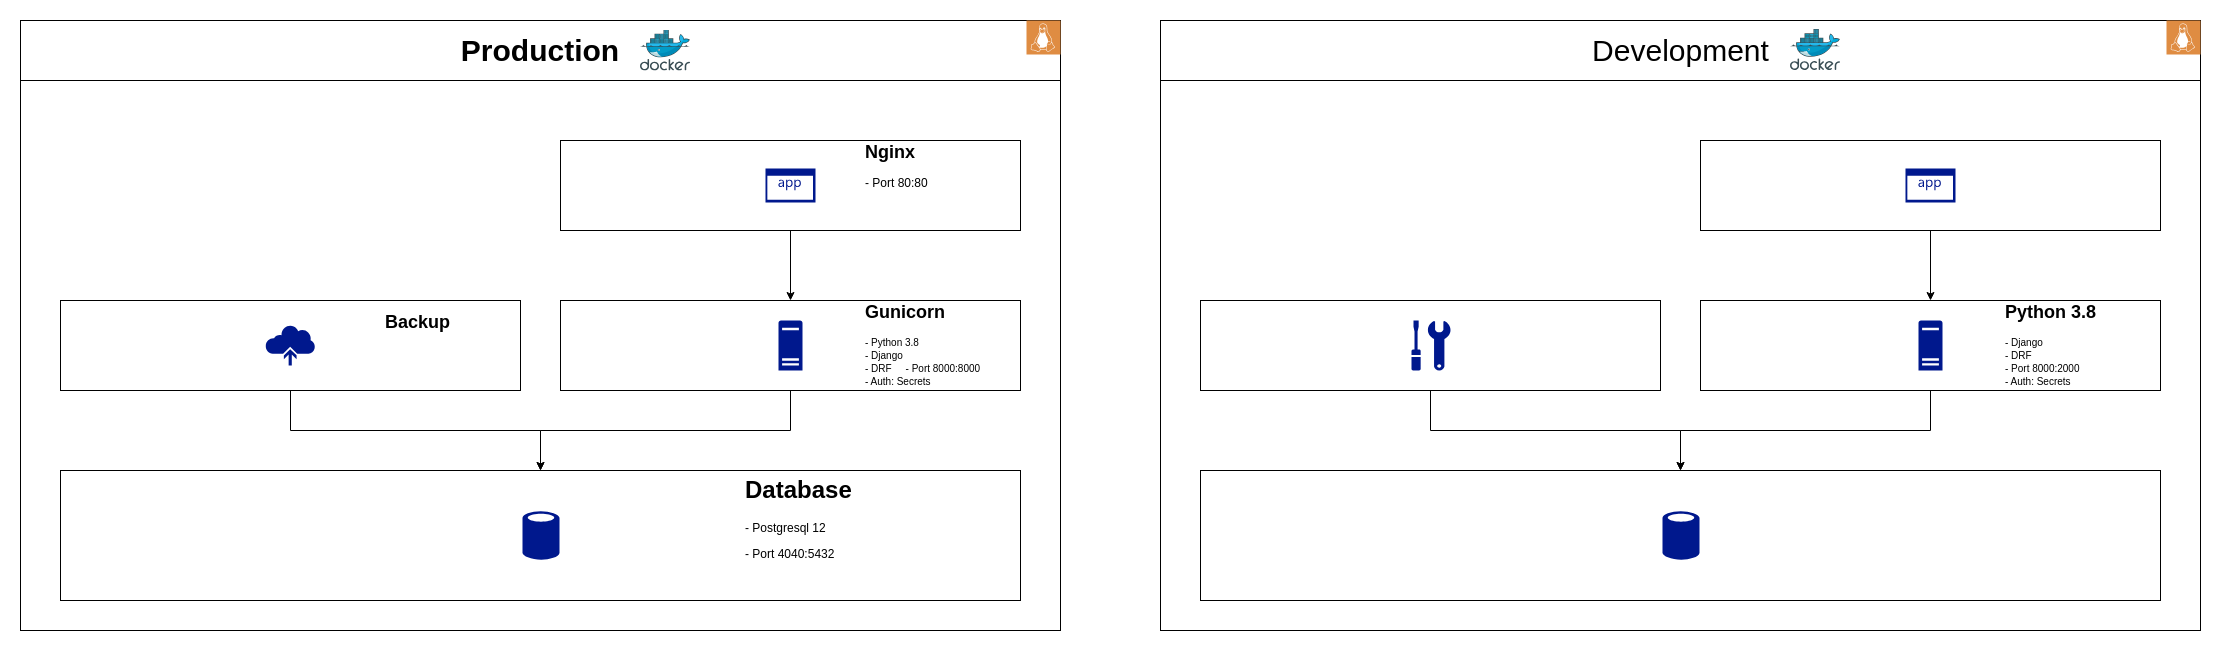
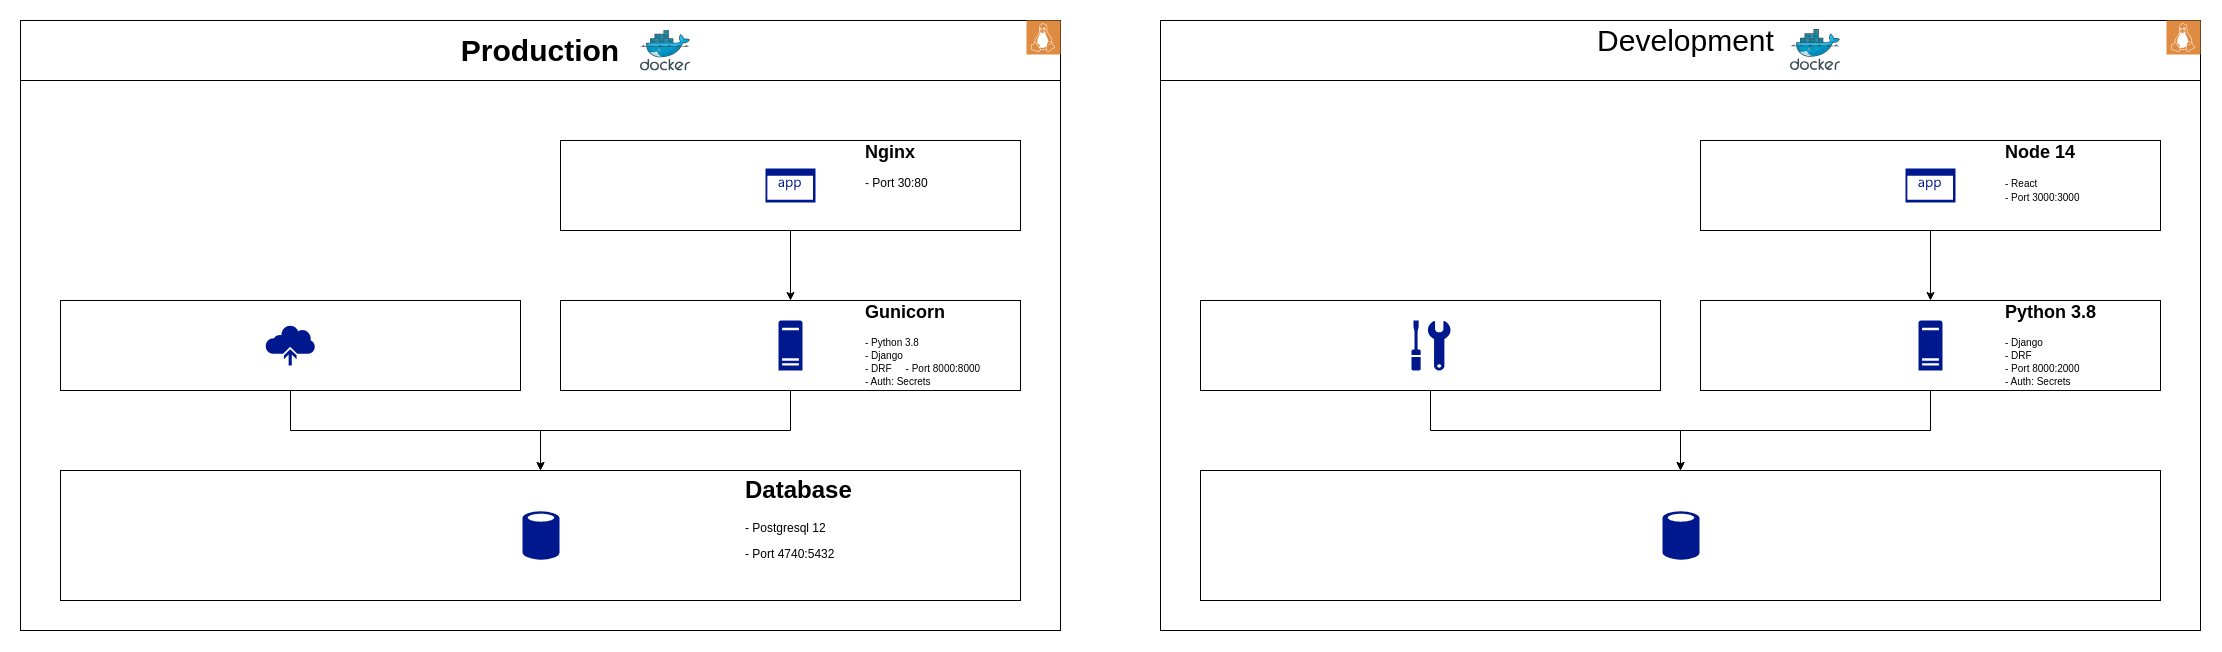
node "Development": moved (1681, 51) -> (1686, 41)
node "Nginx - Port 80:80": label "Nginx - Port 80:80" -> "Nginx - Port 30:80"
node "Node 14 - React - Port 3000:3000": added
node "Backup": removed
node "Database- Postgresql 12 - Port 4040:5432": label "Database- Postgresql 12 - Port 4040:5432" -> "Database- Postgresql 12 - Port 4740:5432"
